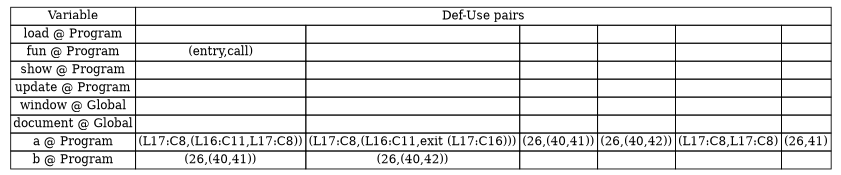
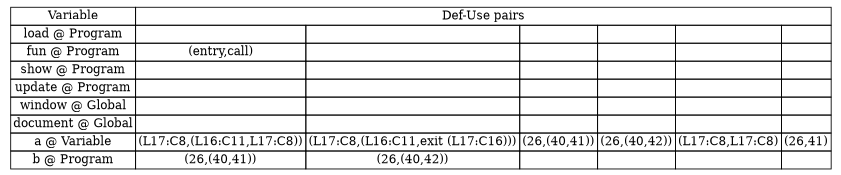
node "Variable": text "a @ Program" -> "a @ Variable"
